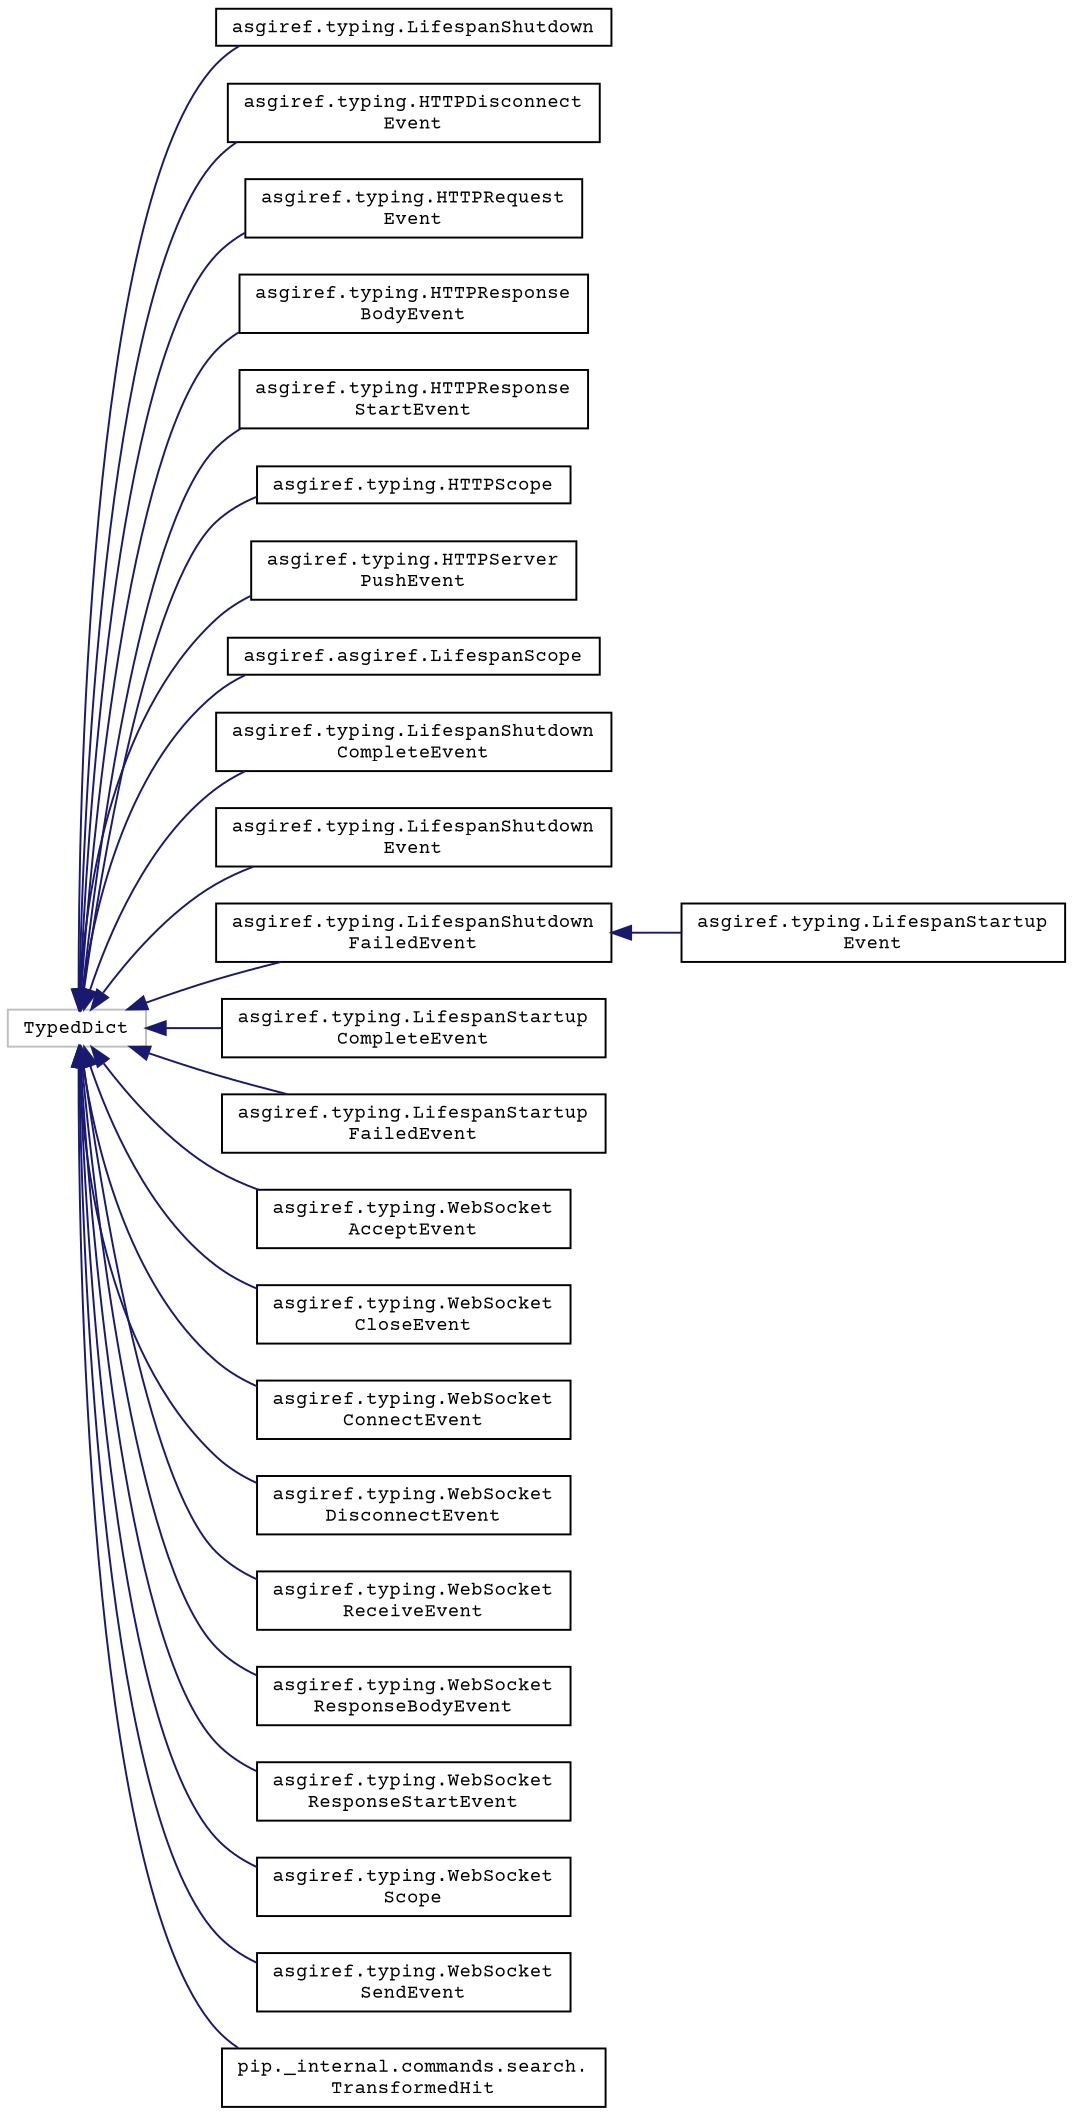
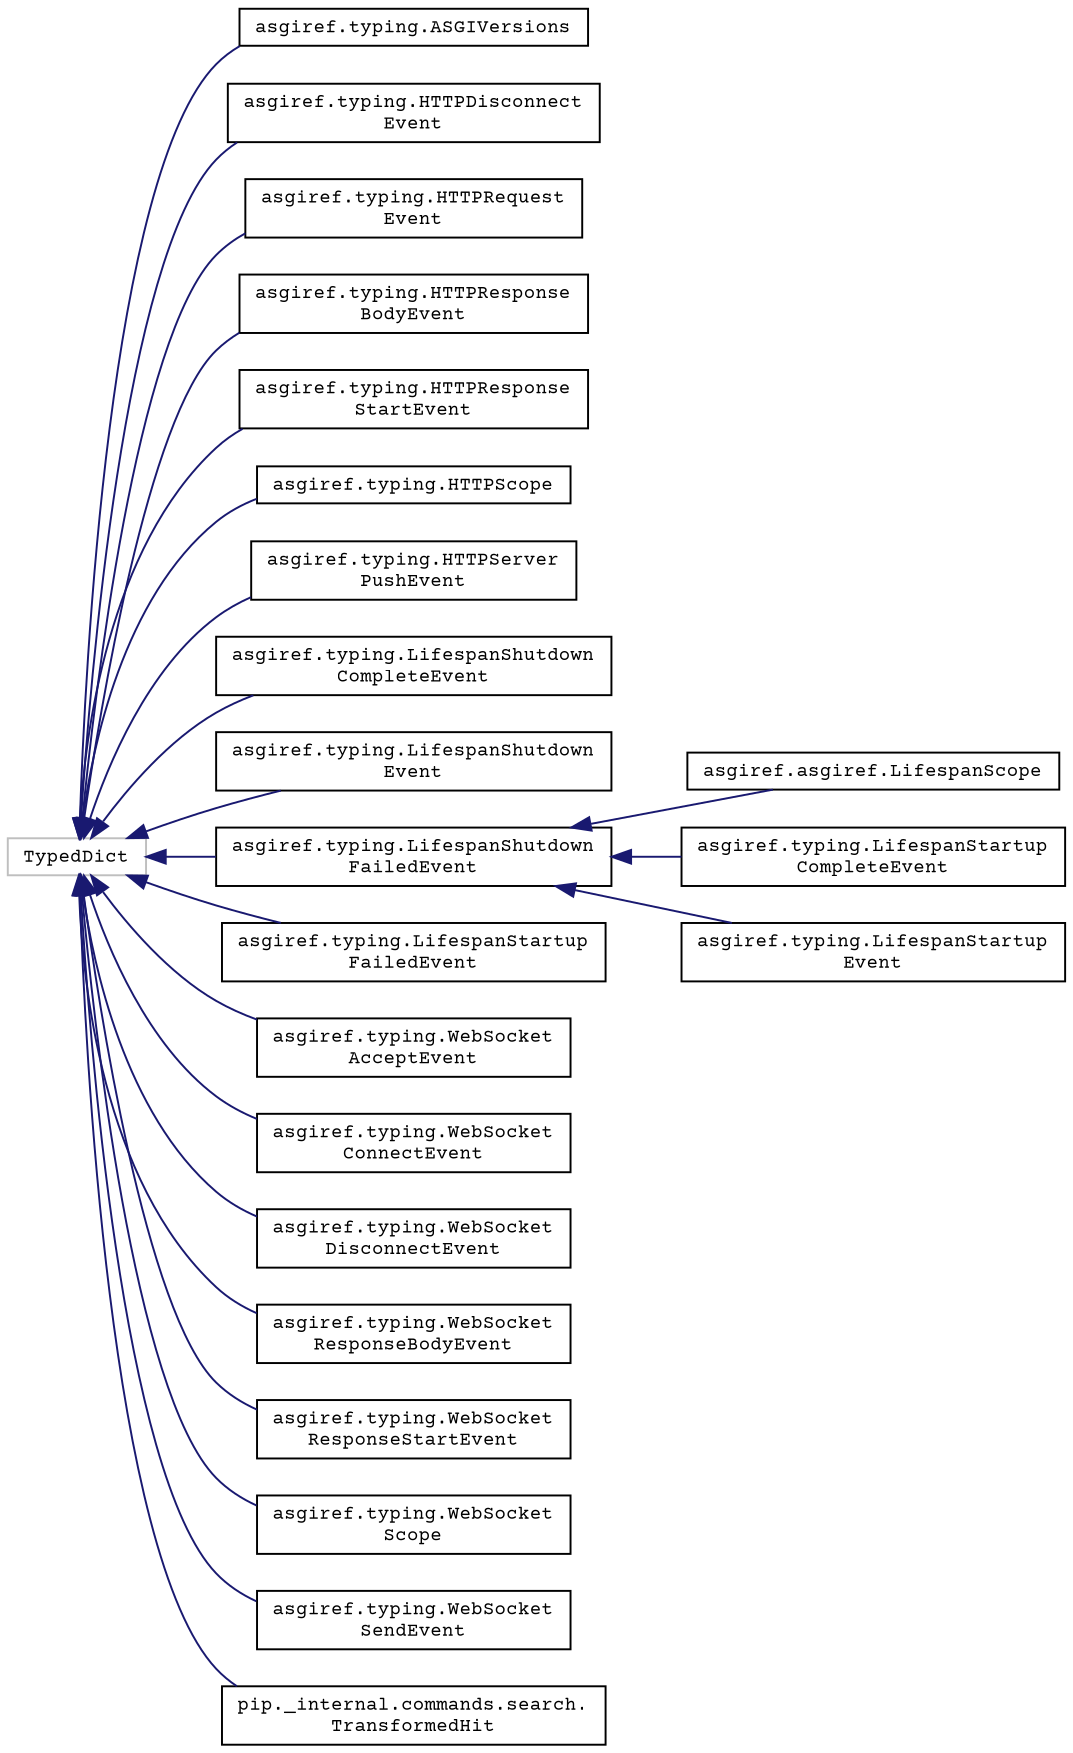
node "asgiref.typing.LifespanShutdown": label "asgiref.typing.LifespanShutdown" -> "asgiref.typing.ASGIVersions"
edge "asgiref.asgiref.LifespanScope" -> "TypedDict": now "asgiref.asgiref.LifespanScope" -> "asgiref.typing.LifespanShutdown FailedEvent"
edge "asgiref.typing.LifespanStartup CompleteEvent" -> "TypedDict": now "asgiref.typing.LifespanStartup CompleteEvent" -> "asgiref.typing.LifespanShutdown FailedEvent"
node "asgiref.typing.WebSocket CloseEvent": removed
node "asgiref.typing.WebSocket ReceiveEvent": removed
